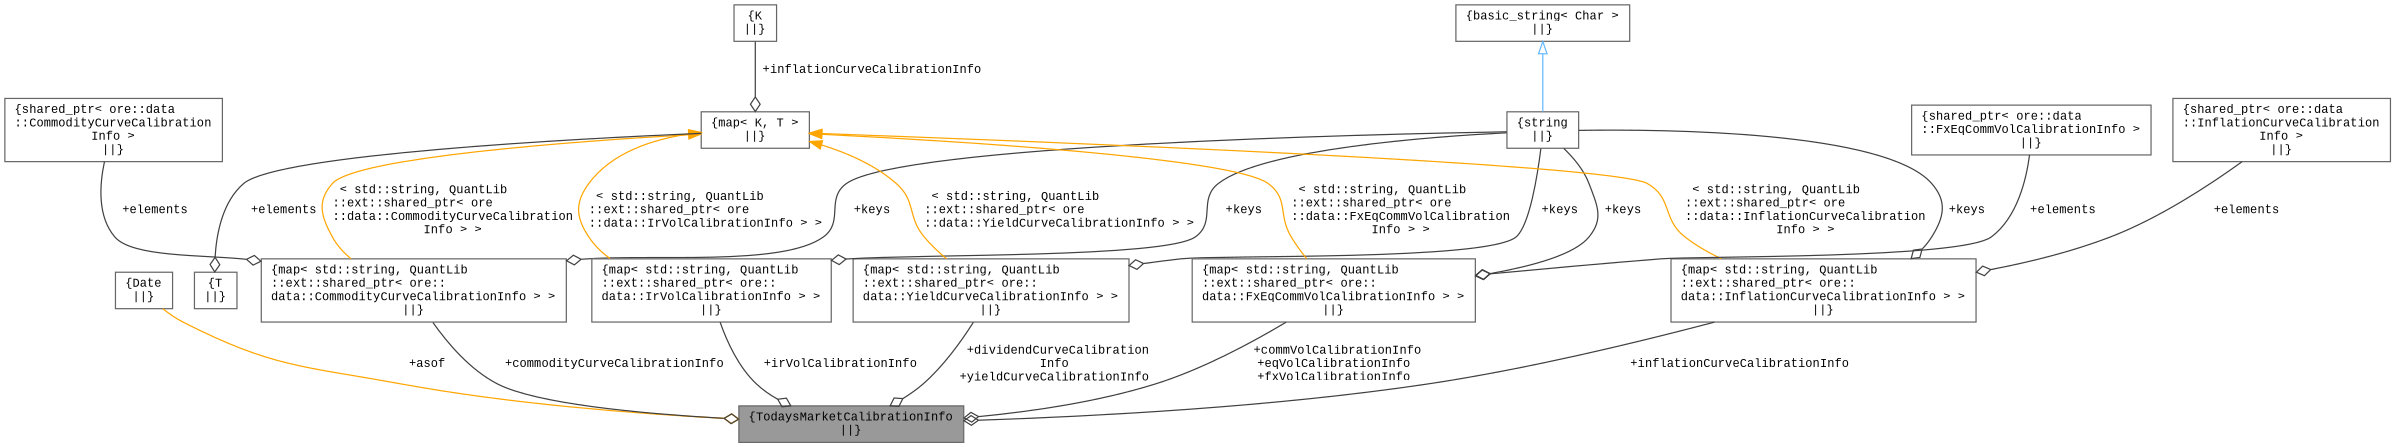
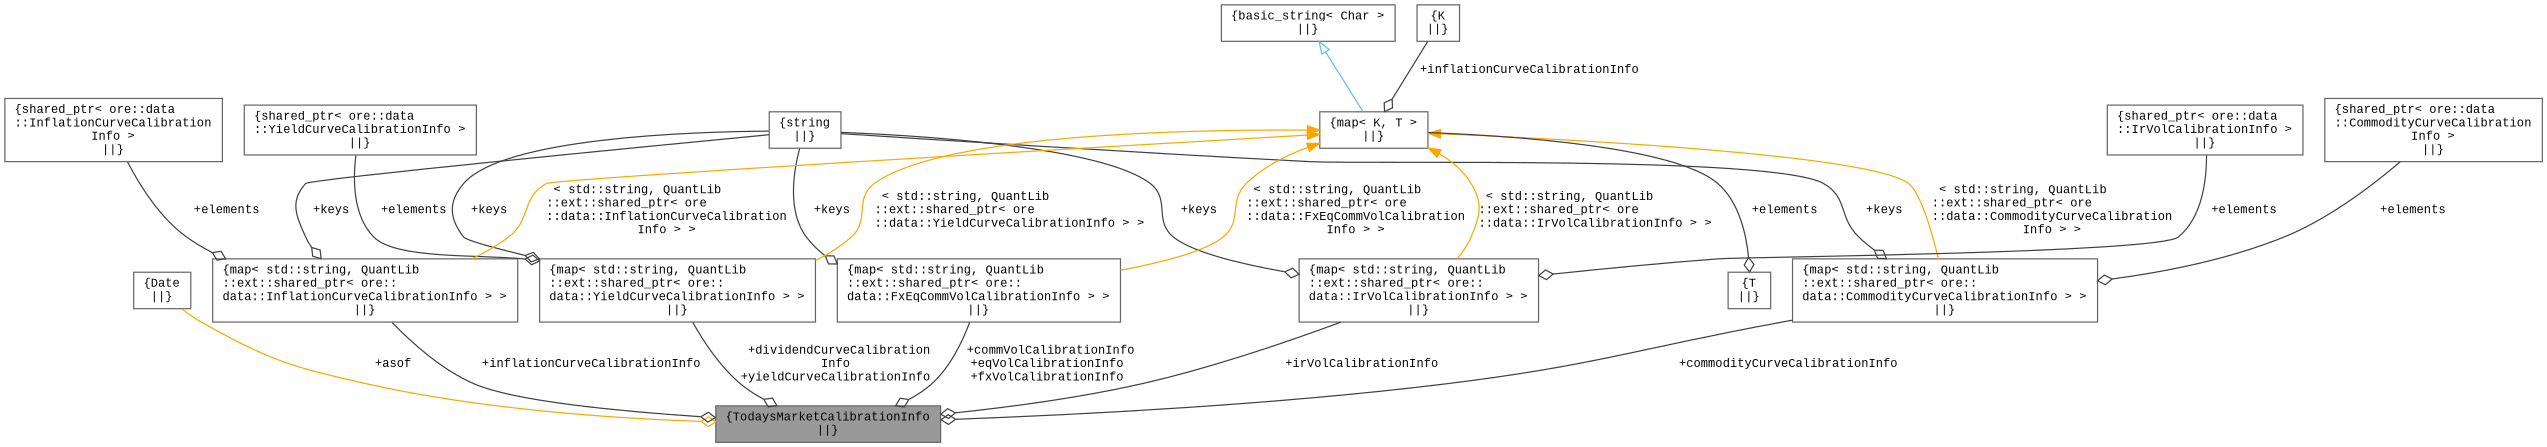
edge "{string ||}" -> "{basic_string< Char > ||}": now "{map< K, T > ||}" -> "{basic_string< Char > ||}"
node "{shared_ptr< ore::data ::YieldCurveCalibrationInfo > ||}": added
node "{shared_ptr< ore::data ::FxEqCommVolCalibrationInfo > ||}": removed
node "{shared_ptr< ore::data ::IrVolCalibrationInfo > ||}": added
